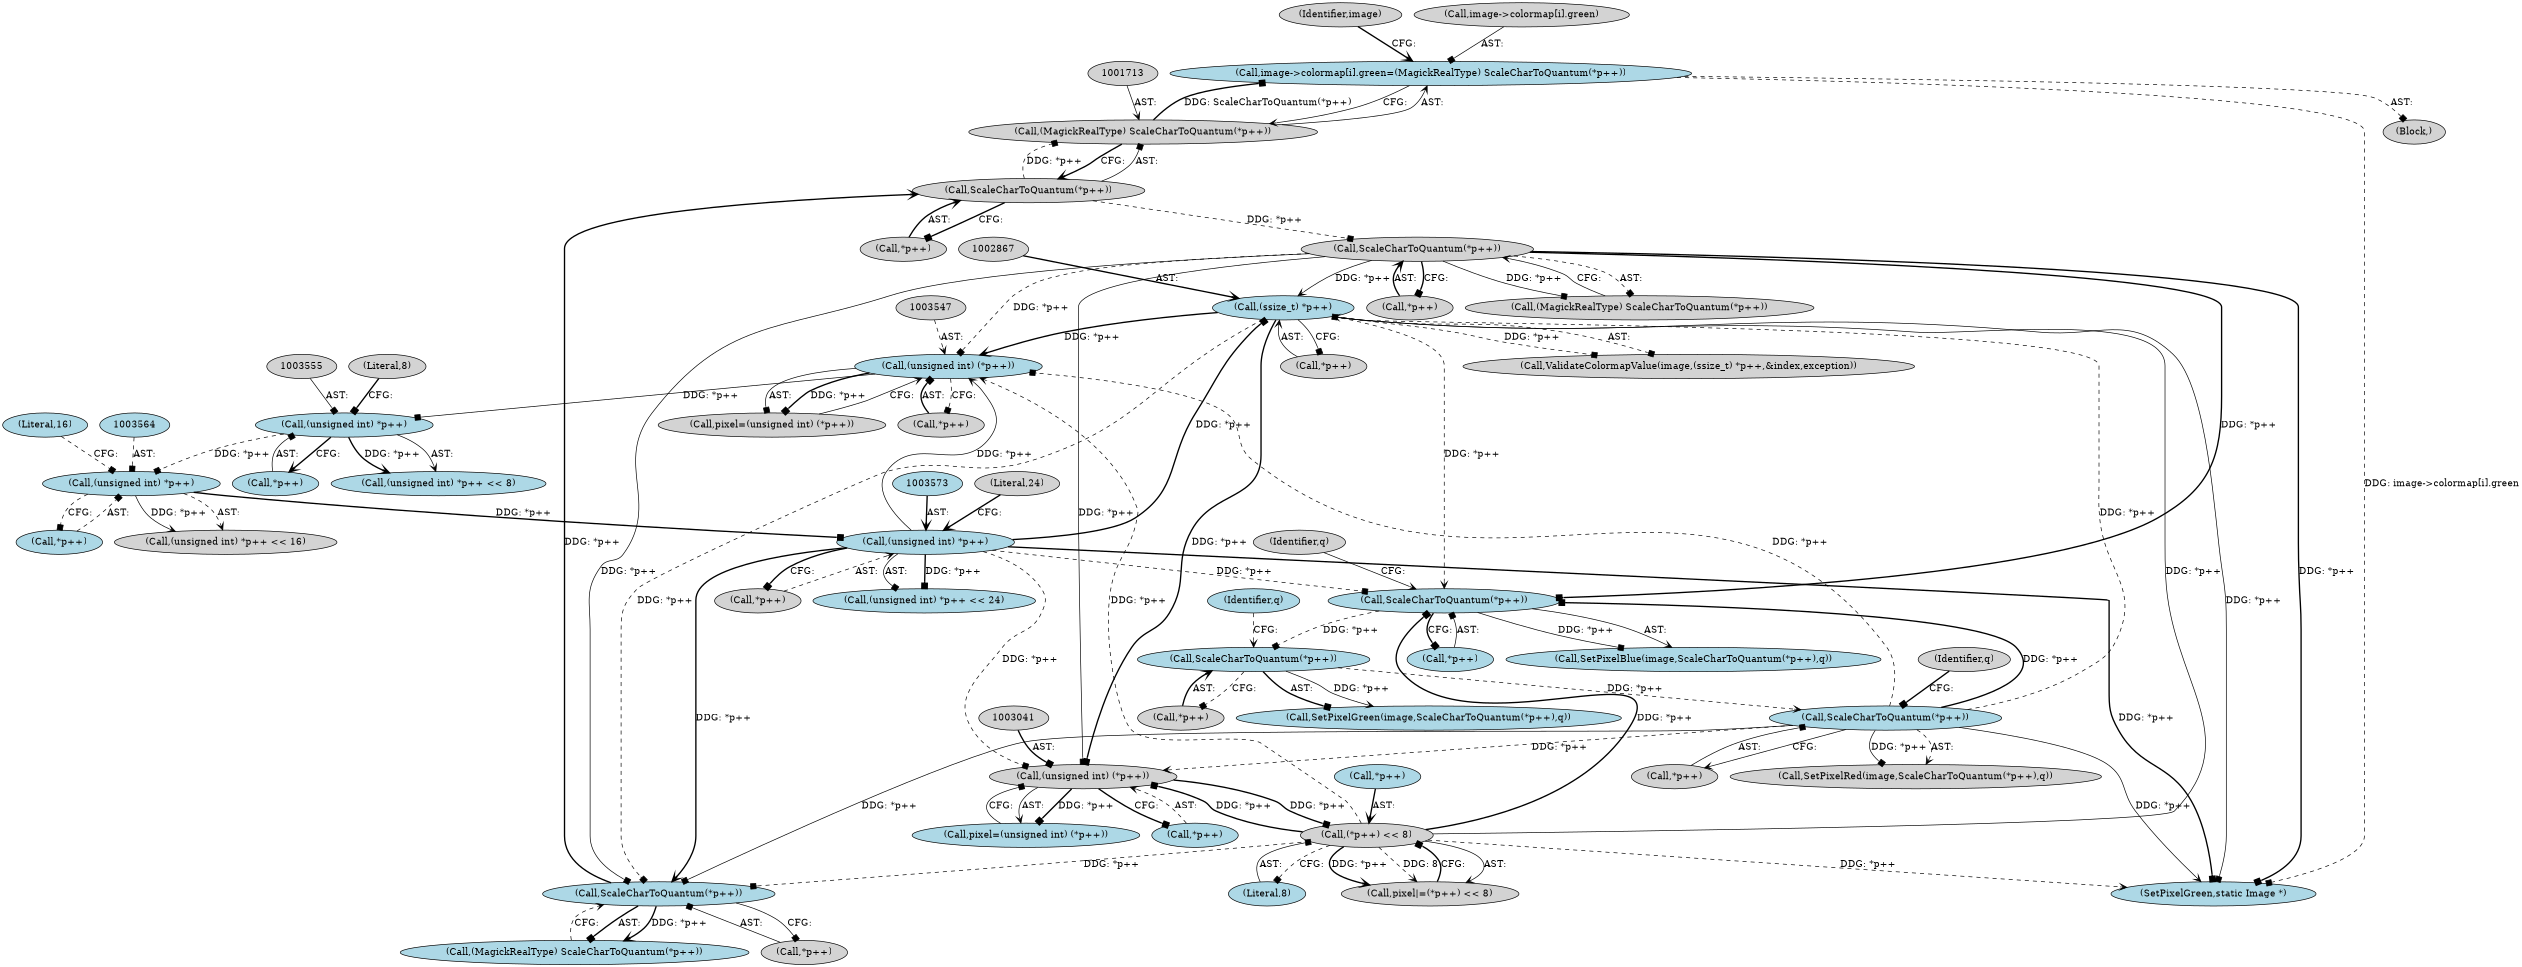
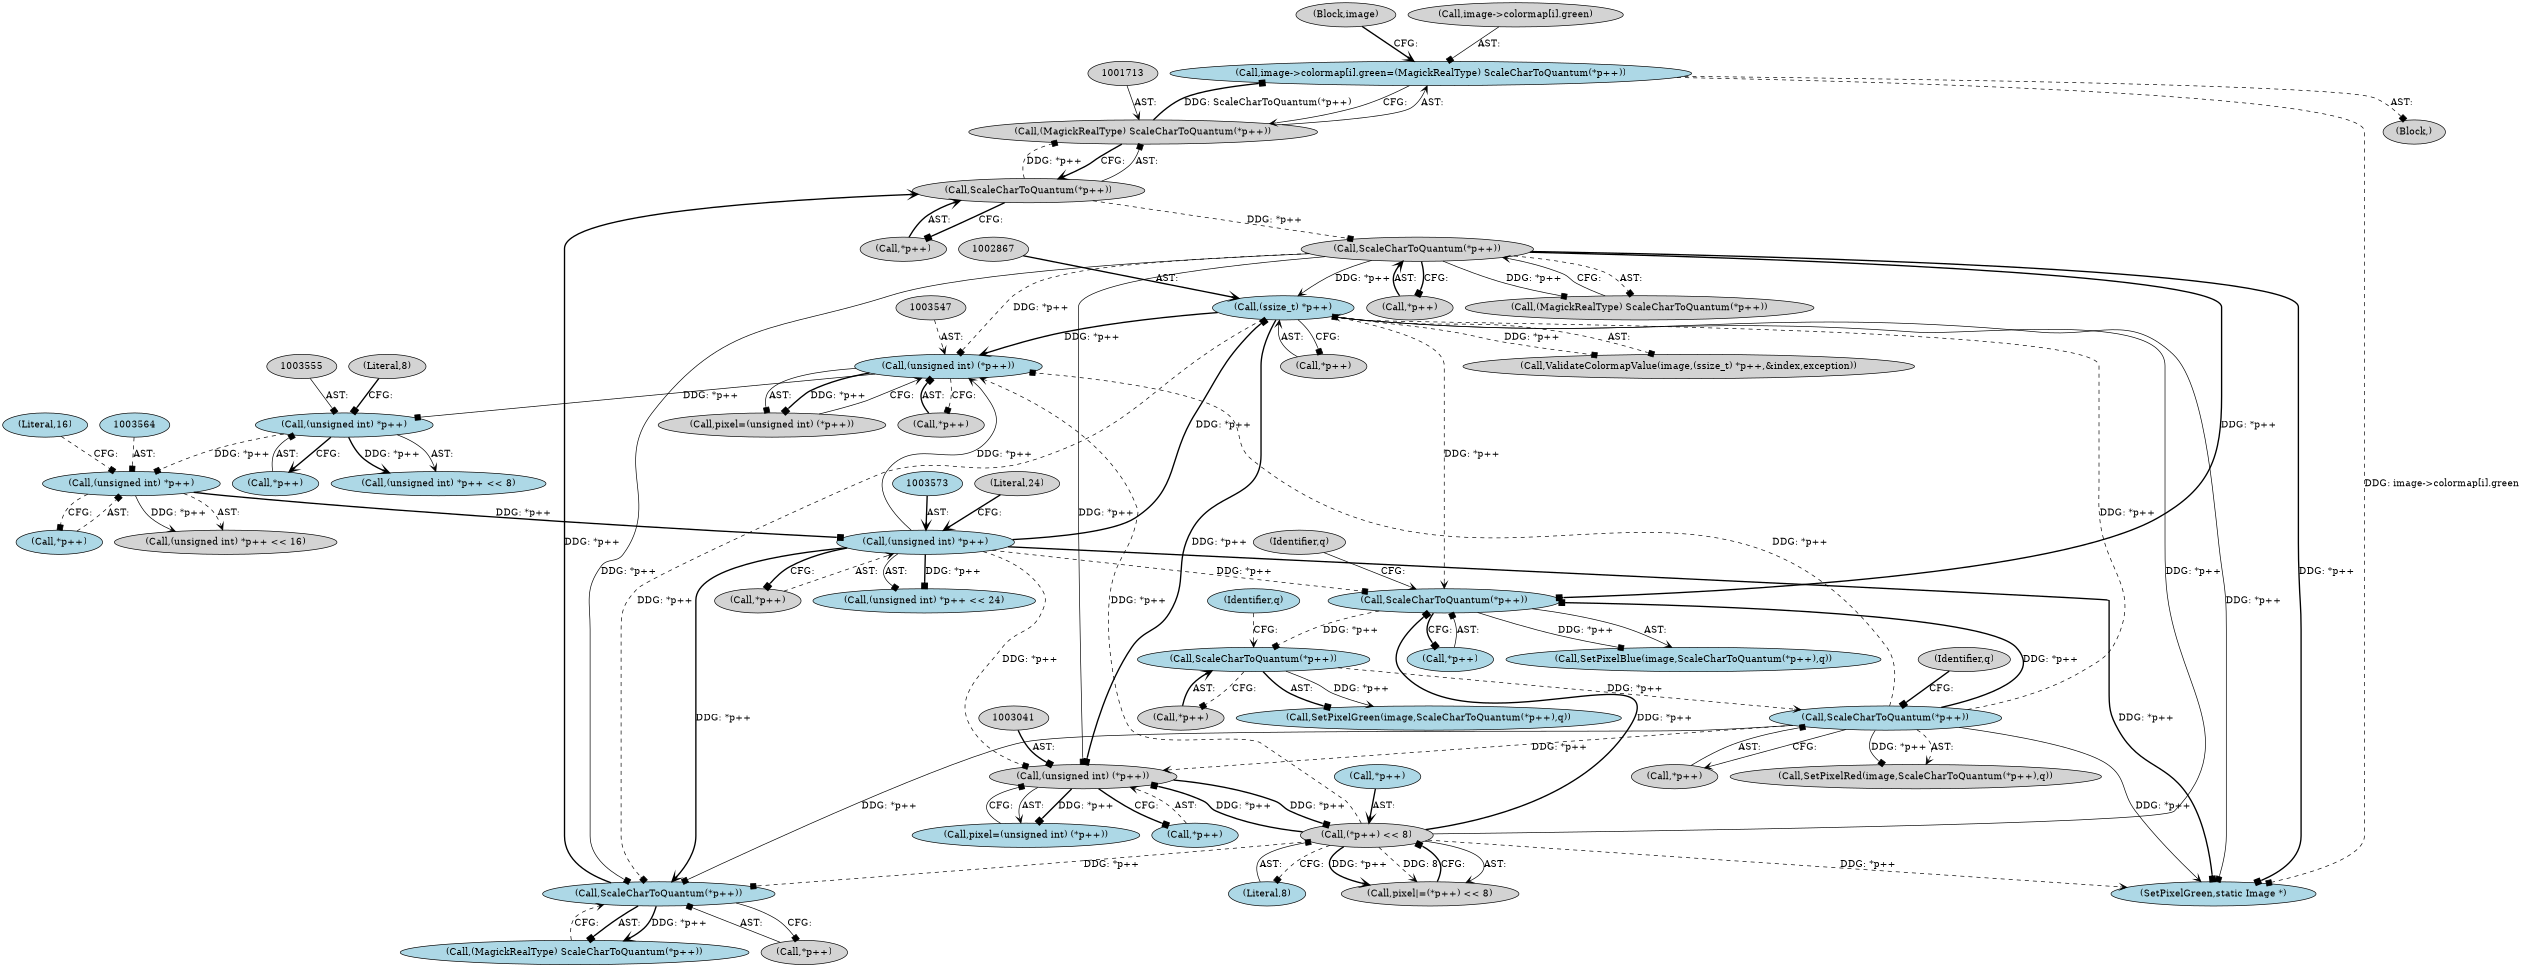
node "(Identifier,image)": label "(Identifier,image)" -> "(Block,image)"
